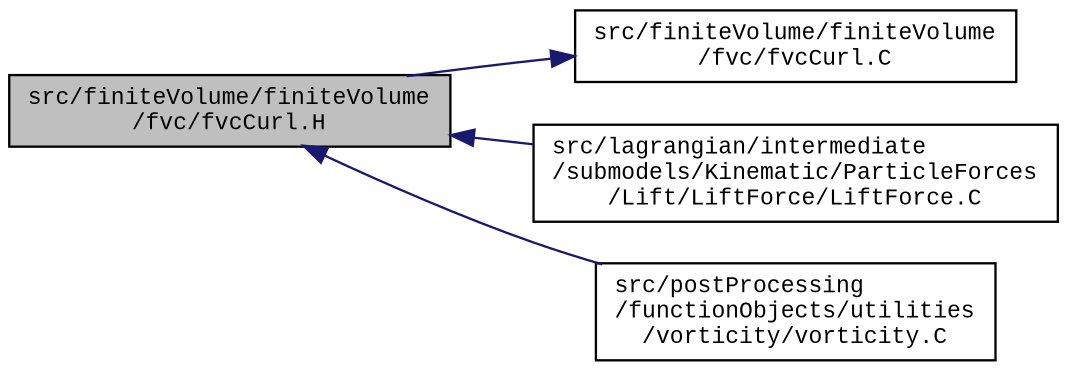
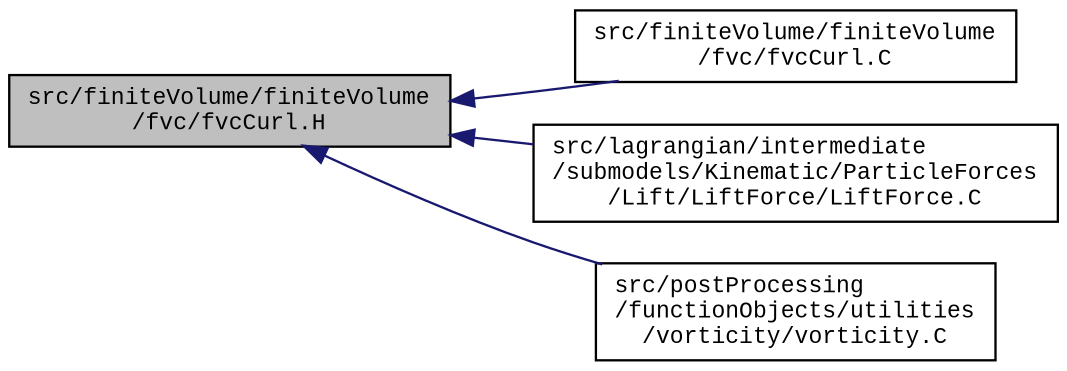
edge "src/finiteVolume/finiteVolume /fvc/fvcCurl.H" -> "src/finiteVolume/finiteVolume /fvc/fvcCurl.C": reversed
